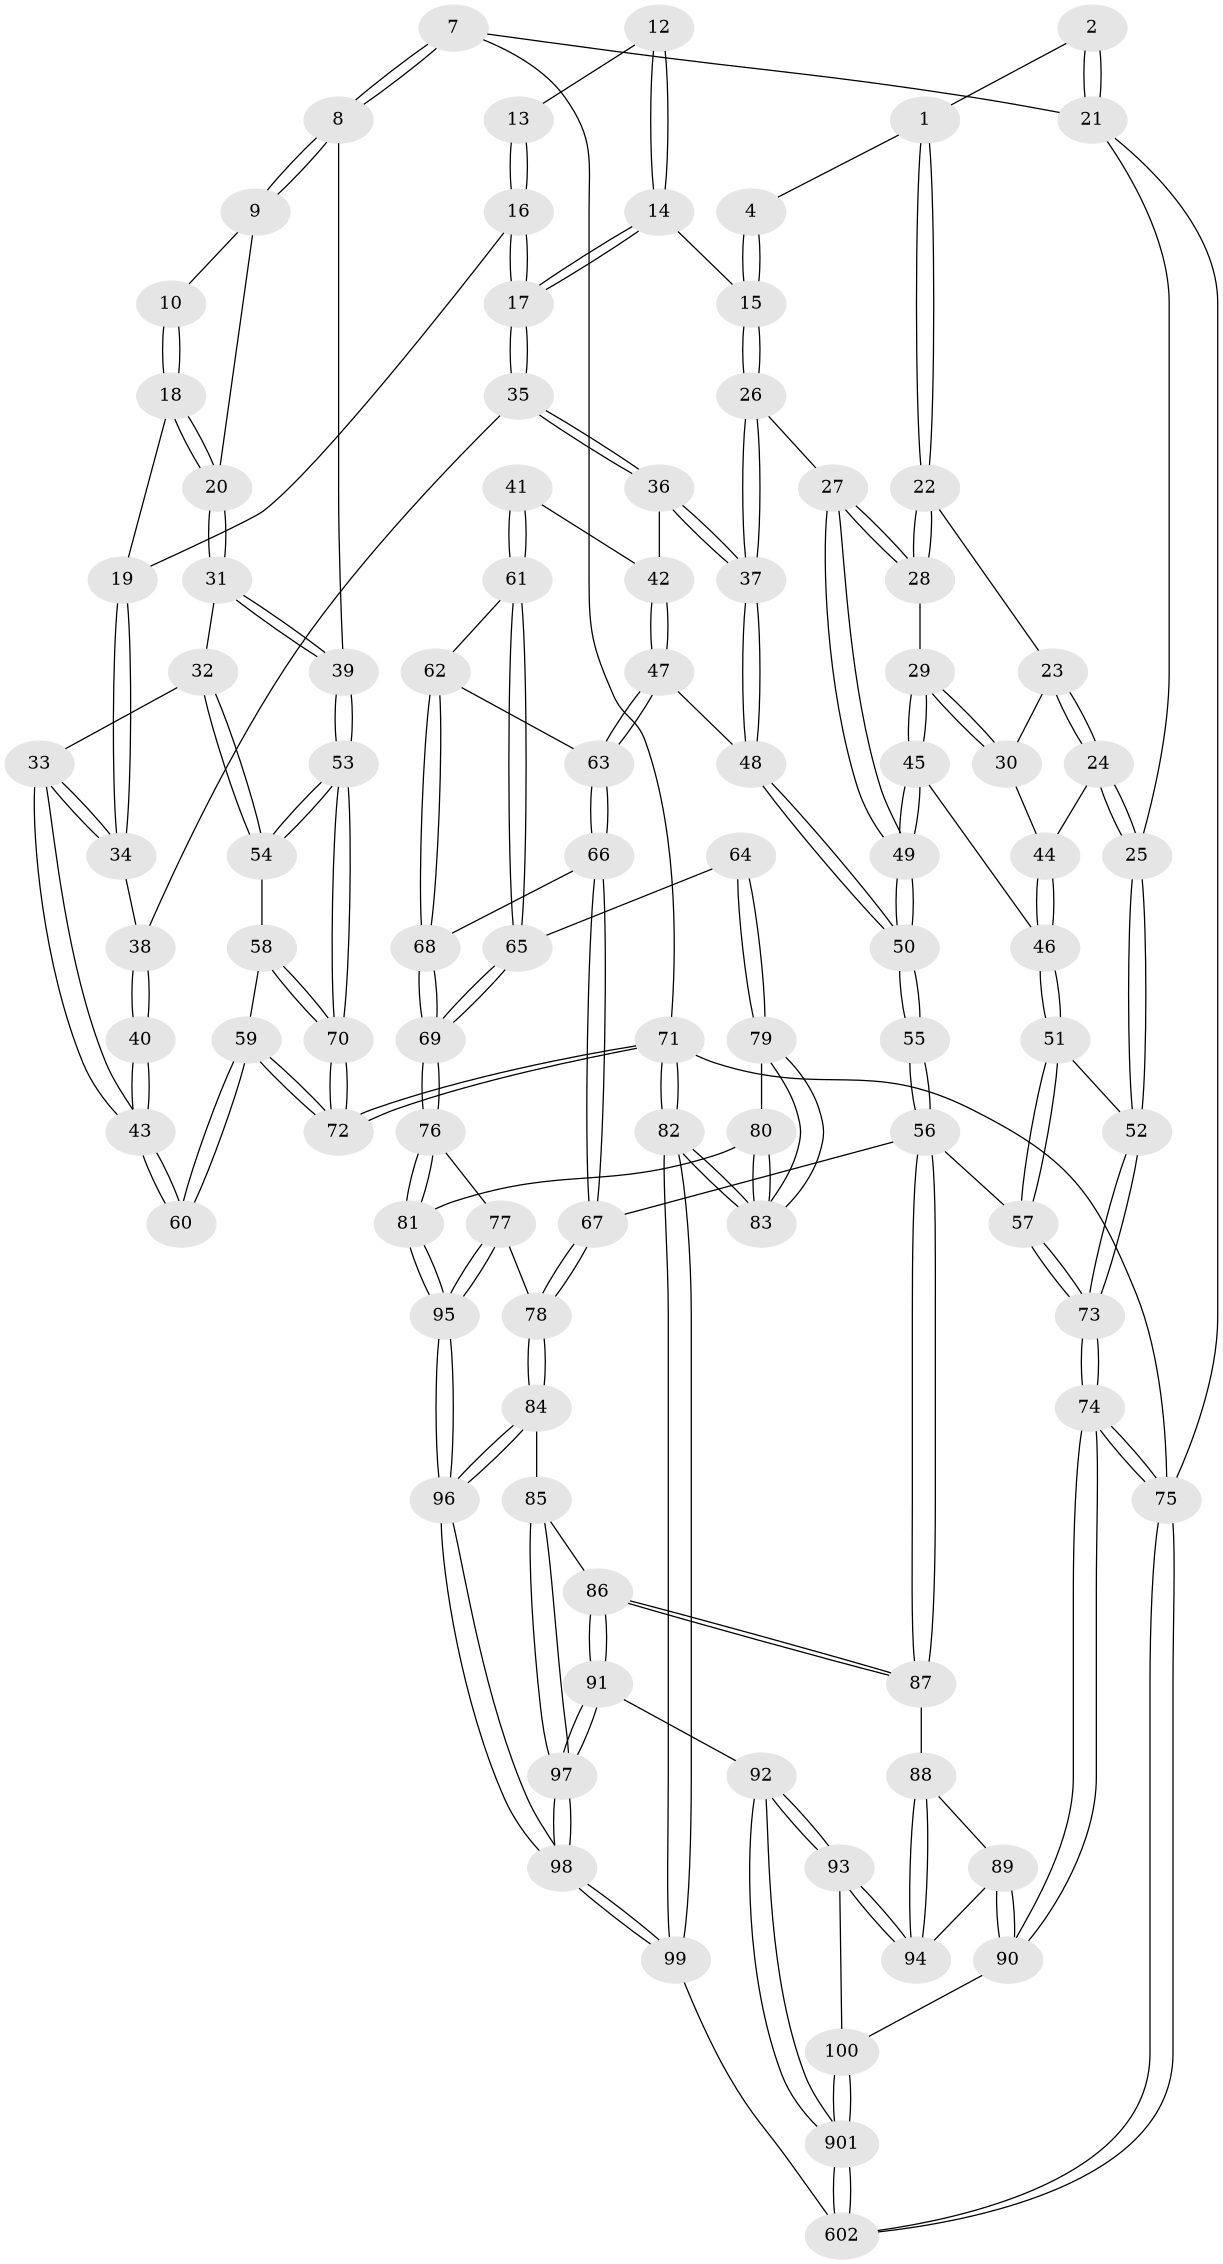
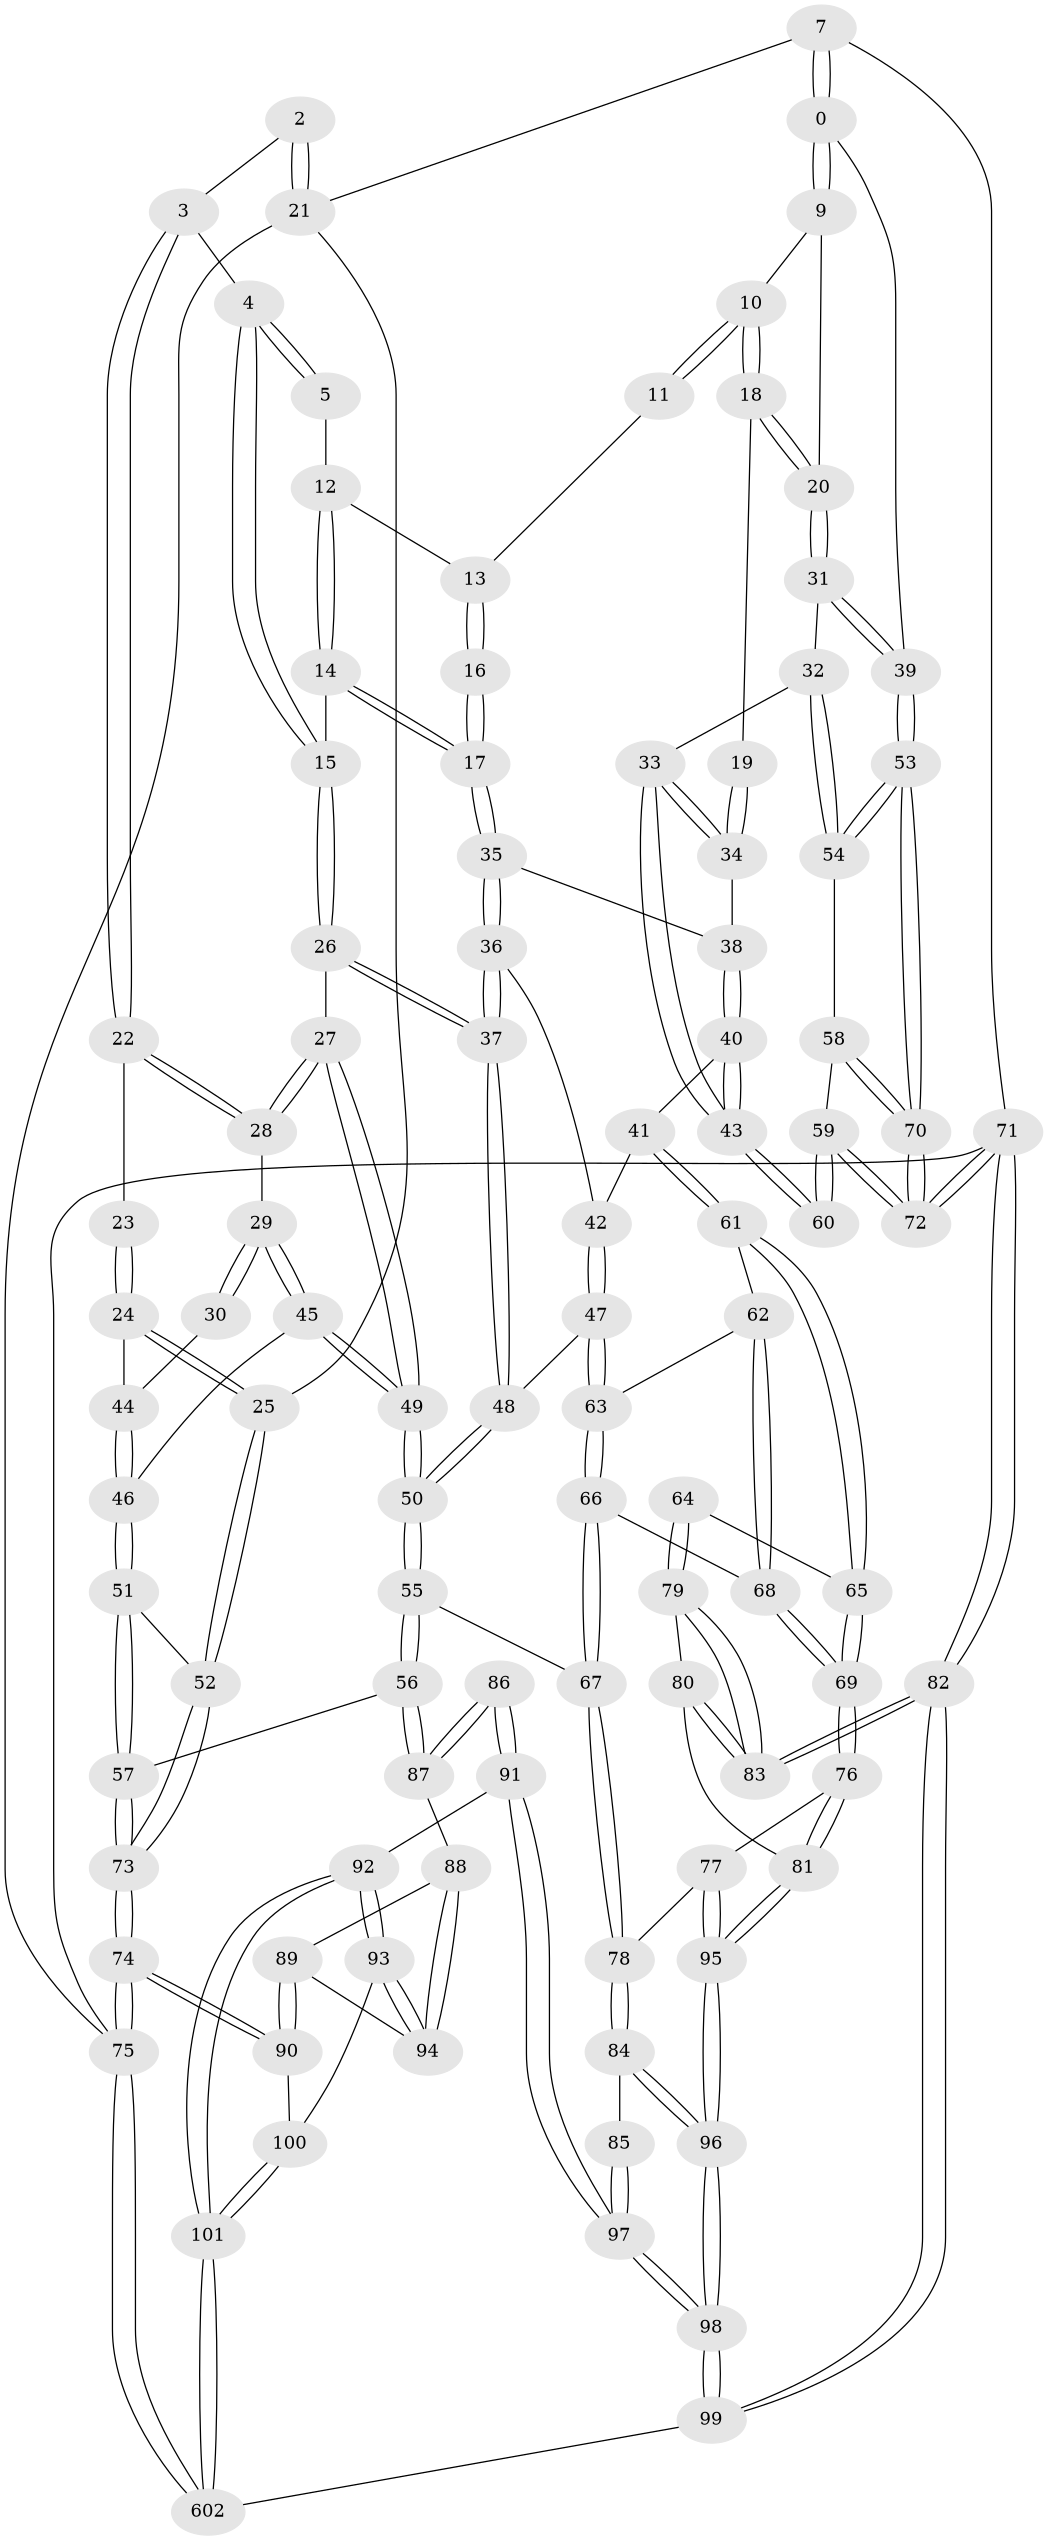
node "8": label "8" -> "0"
node "1": label "1" -> "3"
node "5": added
node "11": added
edge "16" -- "19": removed
edge "23" -- "30": removed
edge "40" -- "41": added
edge "56" -- "67": now "55" -- "67"
edge "85" -- "86": removed
node "901": label "901" -> "101"
